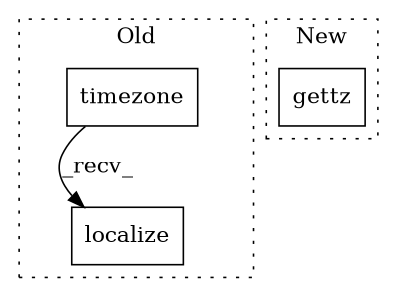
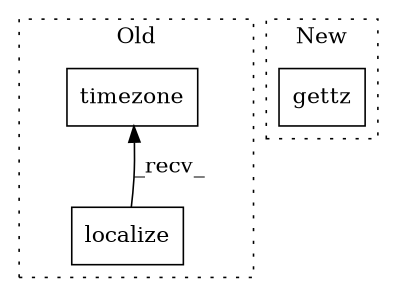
edge "timezone" -> "localize": reversed
